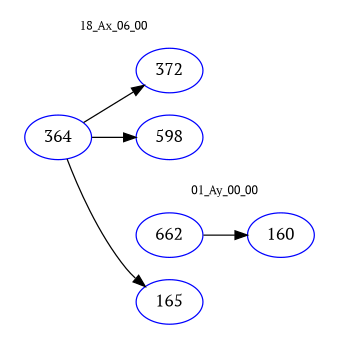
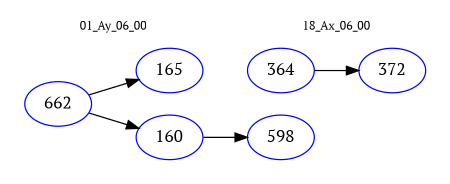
edge "364" -> "598": now "160" -> "598"
cluster "01_Ay_00_00": label "01_Ay_00_00" -> "01_Ay_06_00"
edge "364" -> "165": now "662" -> "165"
